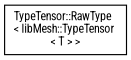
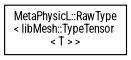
node "TypeTensor::RawType < libMesh::TypeTensor < T > >": label "TypeTensor::RawType < libMesh::TypeTensor < T > >" -> "MetaPhysicL::RawType < libMesh::TypeTensor < T > >"
